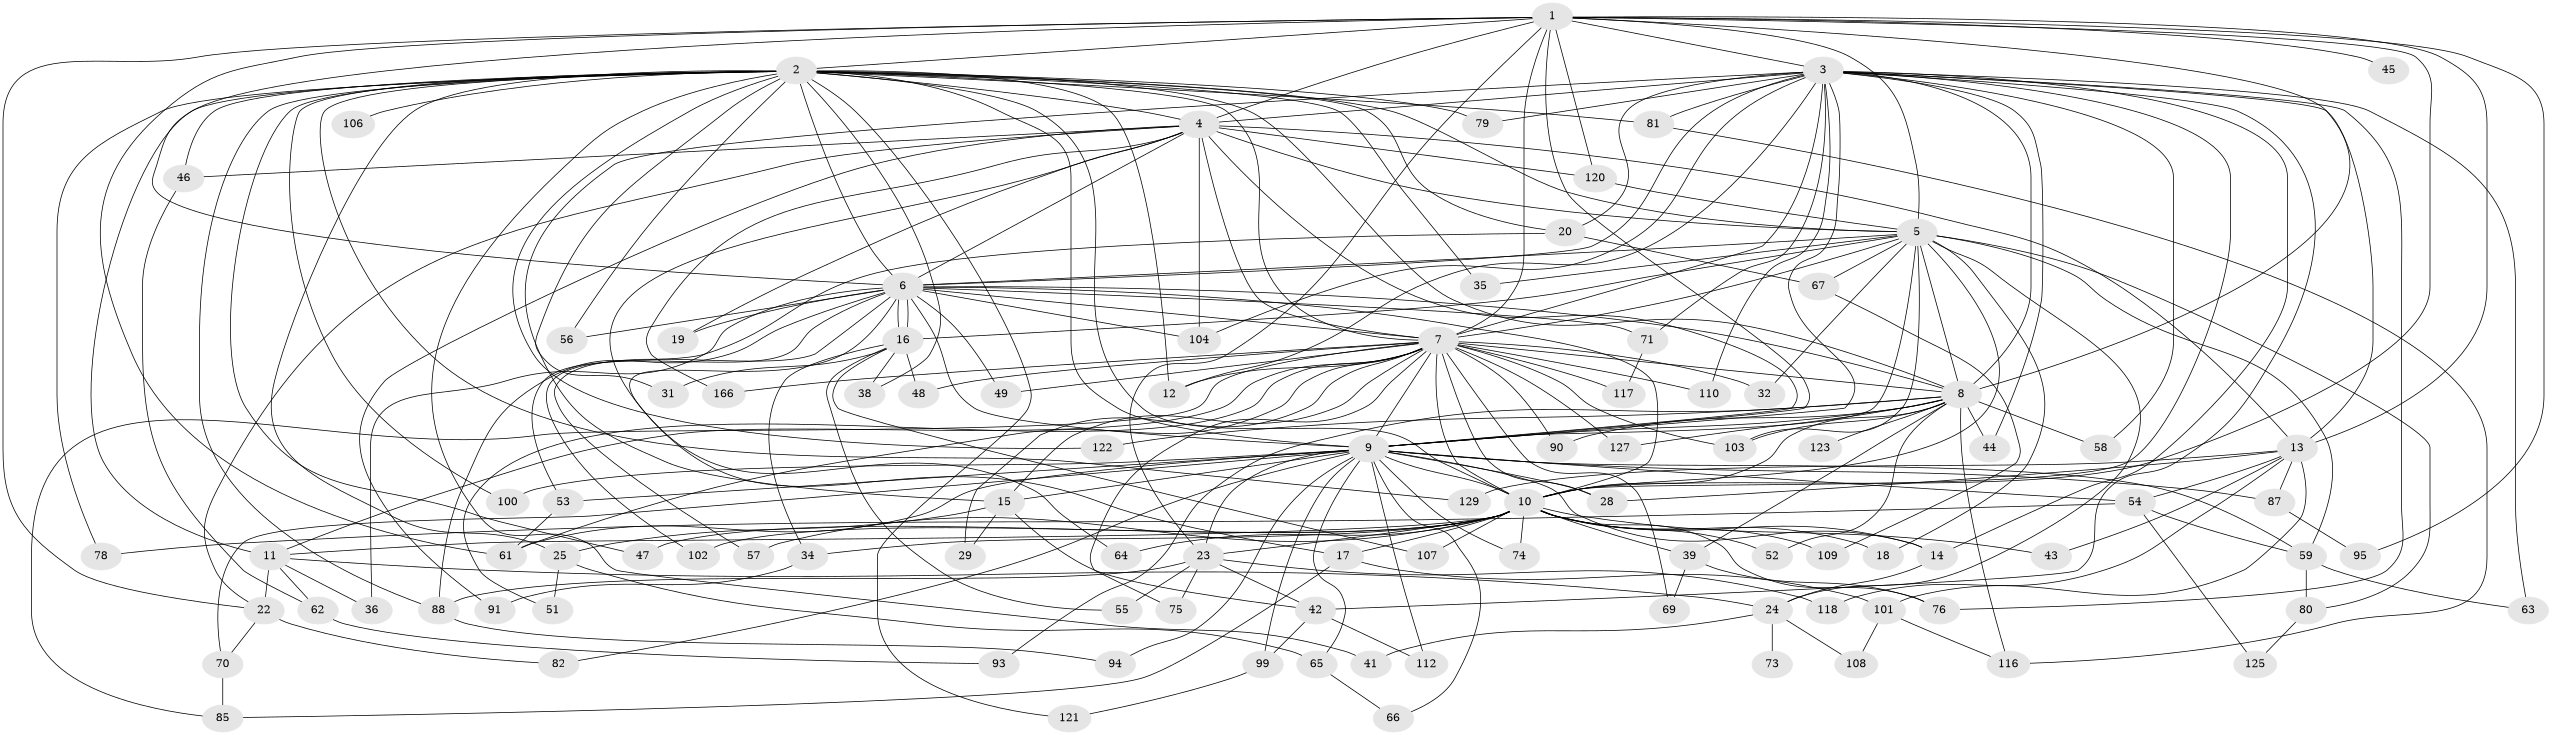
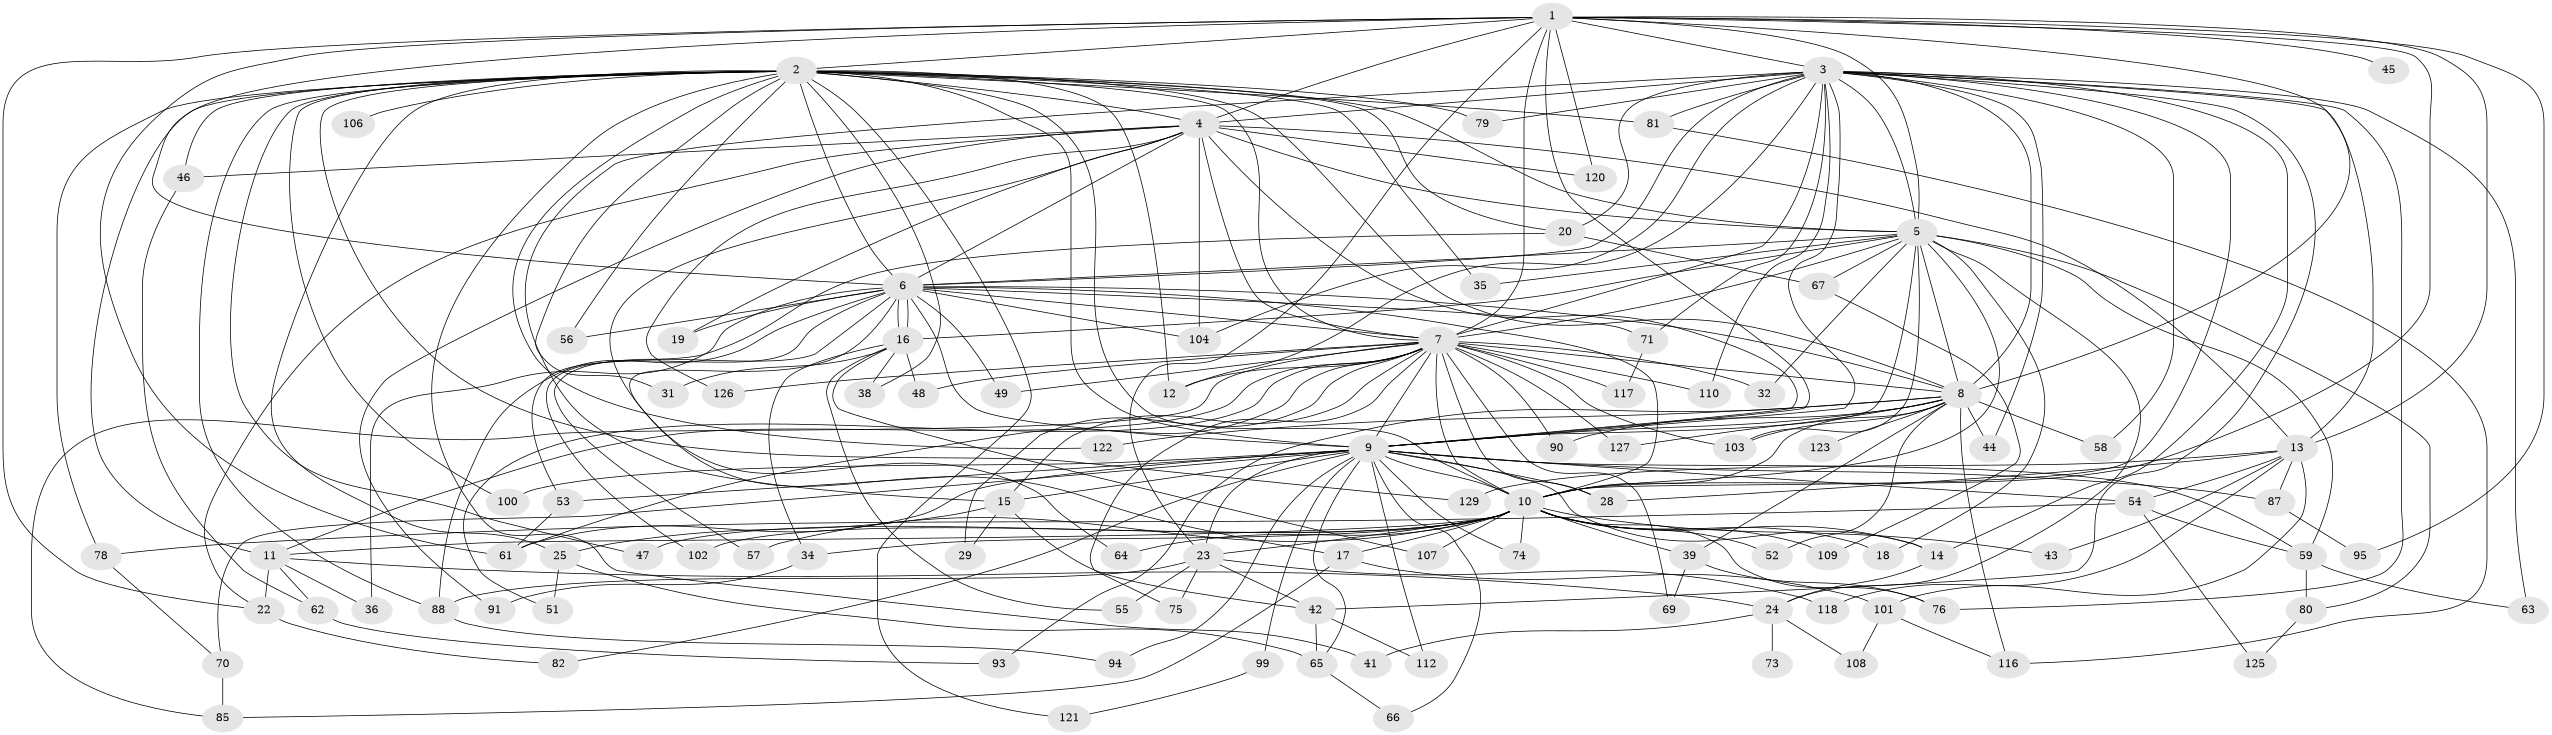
edge "120" -- "5": now "3" -- "5"
node "166": label "166" -> "126"
edge "42" -- "99": now "42" -- "65"
edge "22" -- "70": now "78" -- "70"
